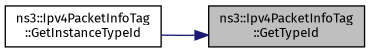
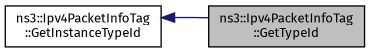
edge "ns3::Ipv4PacketInfoTag ::GetInstanceTypeId" -> "ns3::Ipv4PacketInfoTag ::GetTypeId": reversed
